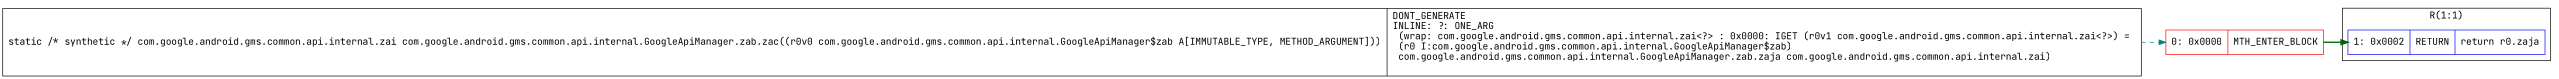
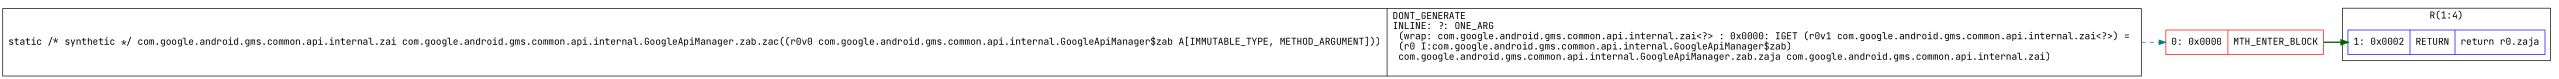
cluster "R(1:1)": label "R(1:1)" -> "R(1:4)"
